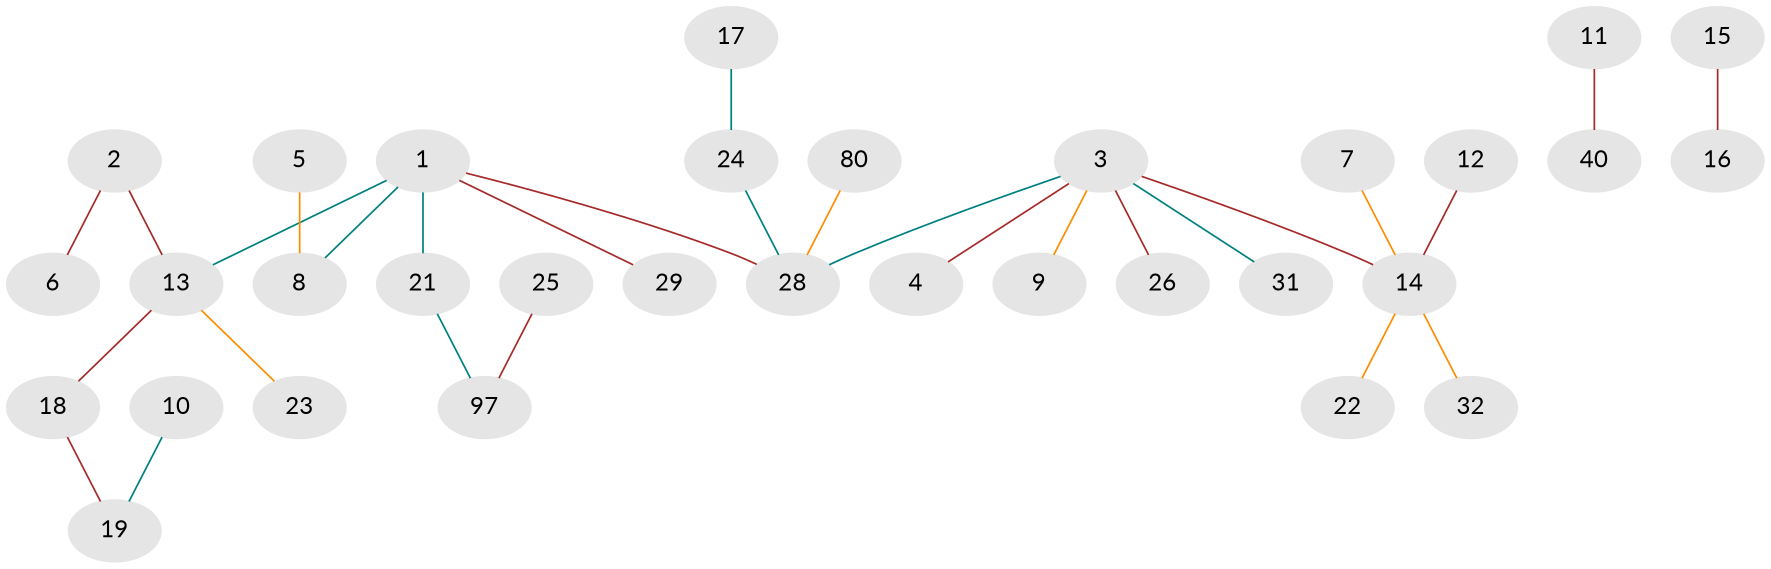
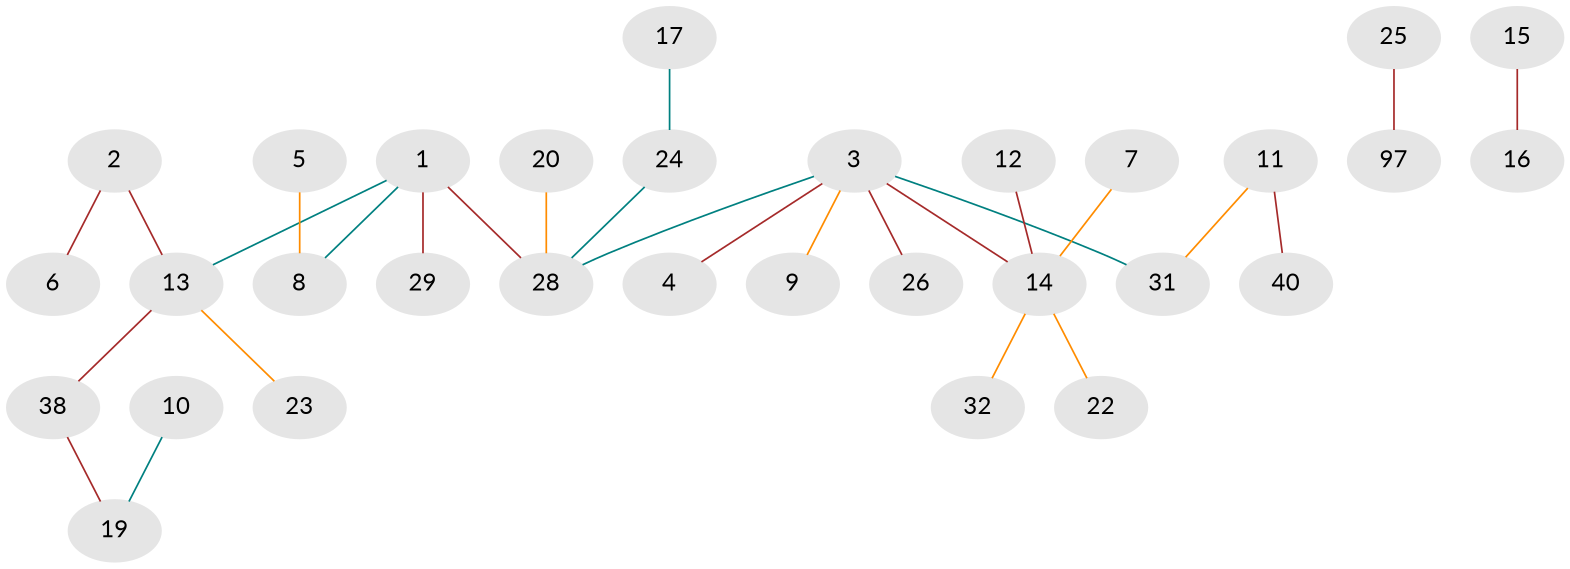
node "80": label "80" -> "20"
edge "11" -- "31": added
node "21": removed
node "18": label "18" -> "38"
